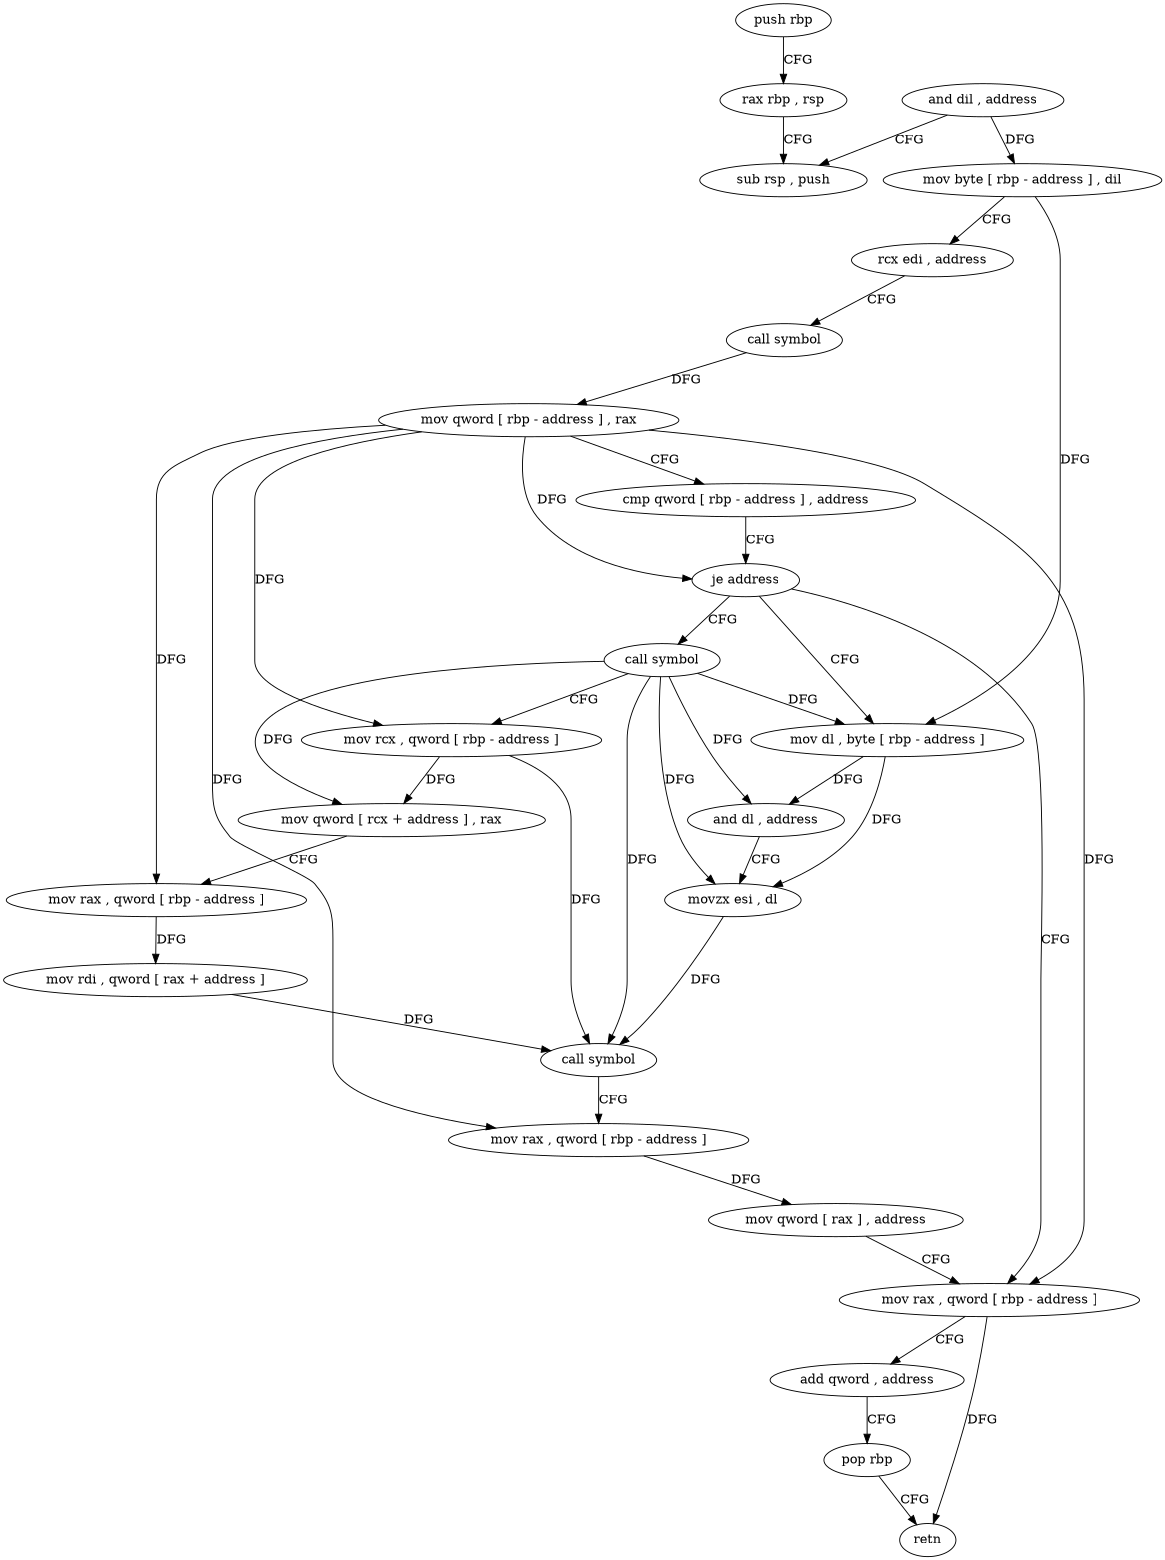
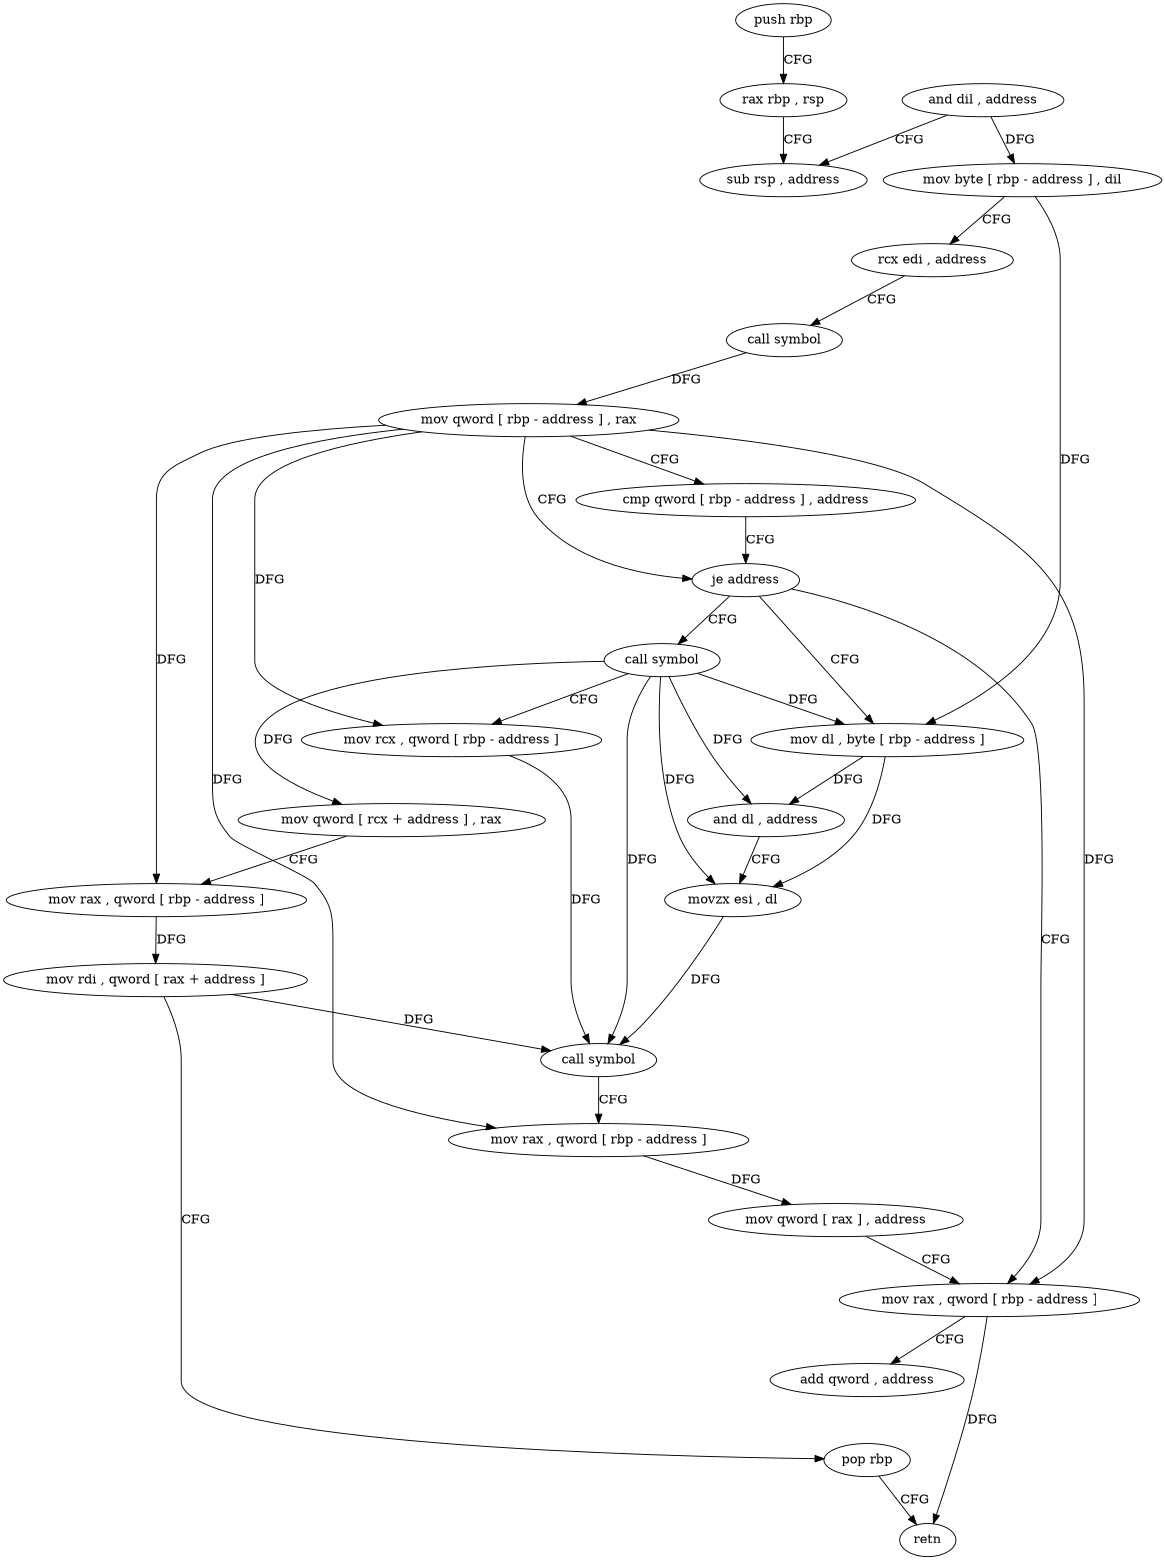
node "sub rsp , push": label "sub rsp , push" -> "sub rsp , address"
edge "mov qword [ rbp - address ] , rax" -> "je address": label "DFG" -> "CFG"
edge "mov rcx , qword [ rbp - address ]" -> "mov qword [ rcx + address ] , rax": removed, label "DFG"
edge "add qword , address" -> "pop rbp": now "mov rdi , qword [ rax + address ]" -> "pop rbp"
